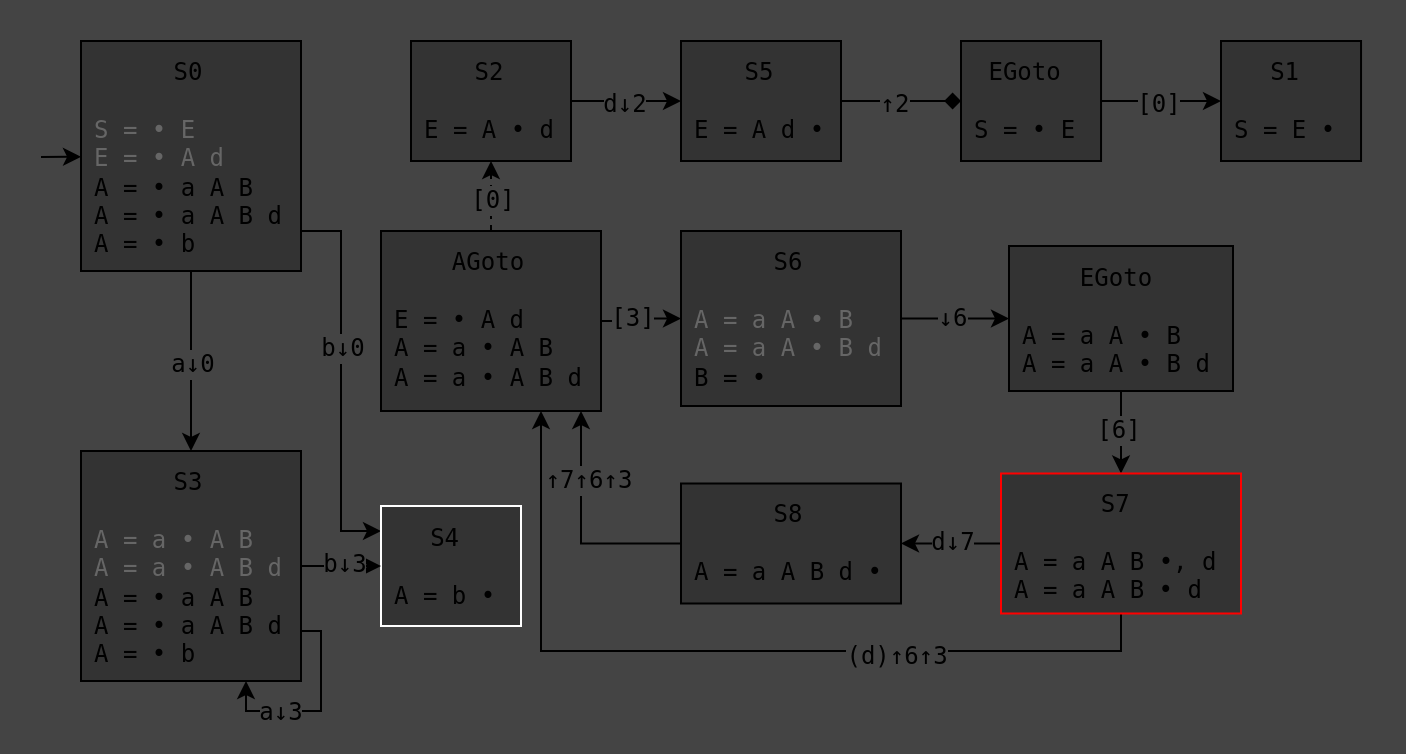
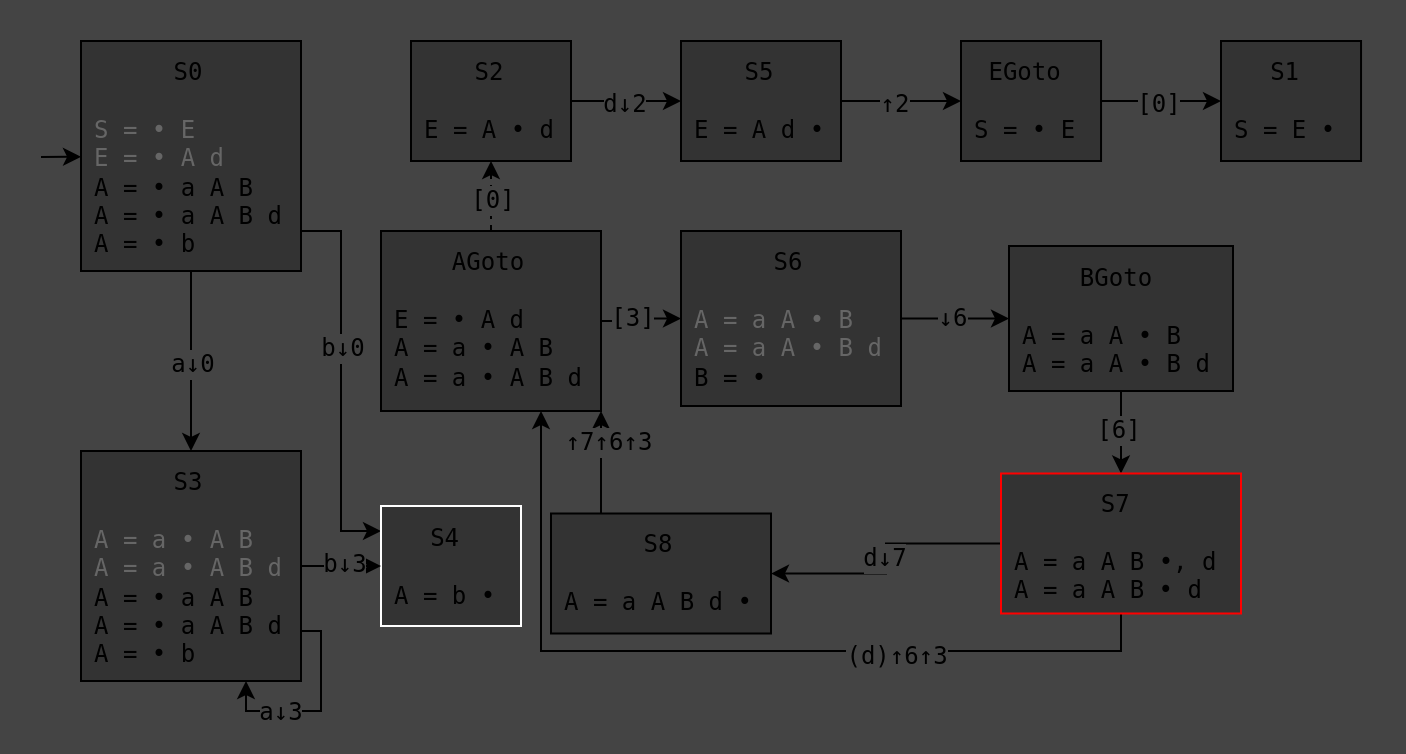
edge "S5 E = A d •" -> "EGoto S = • E": arrowhead diamond -> classic
node "EGoto A = a A • B A = a A • B d": label "EGoto A = a A • B A = a A • B d" -> "BGoto A = a A • B A = a A • B d"
node "S8 A = a A B d •": moved (791, 544) -> (661, 574)
